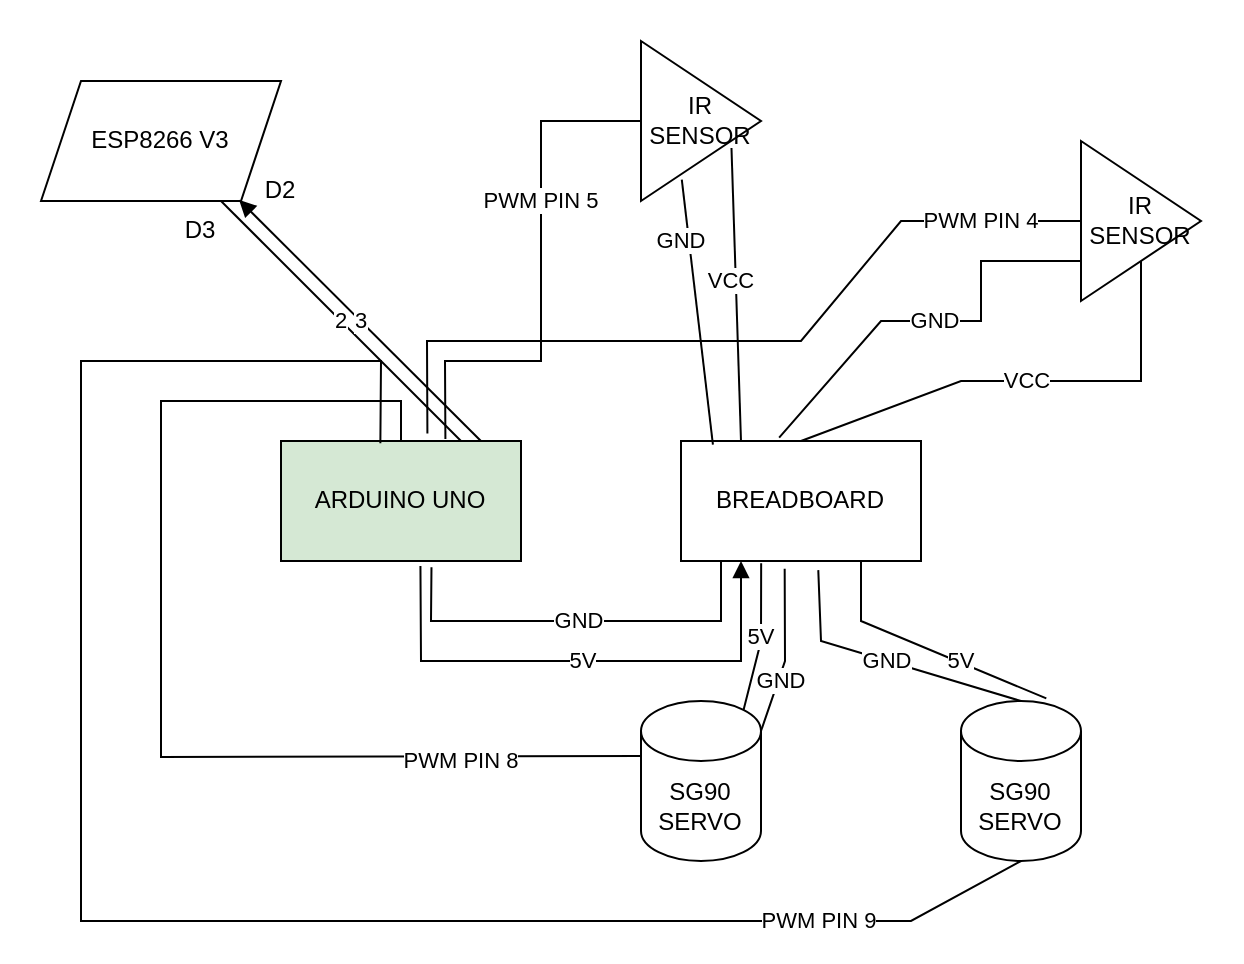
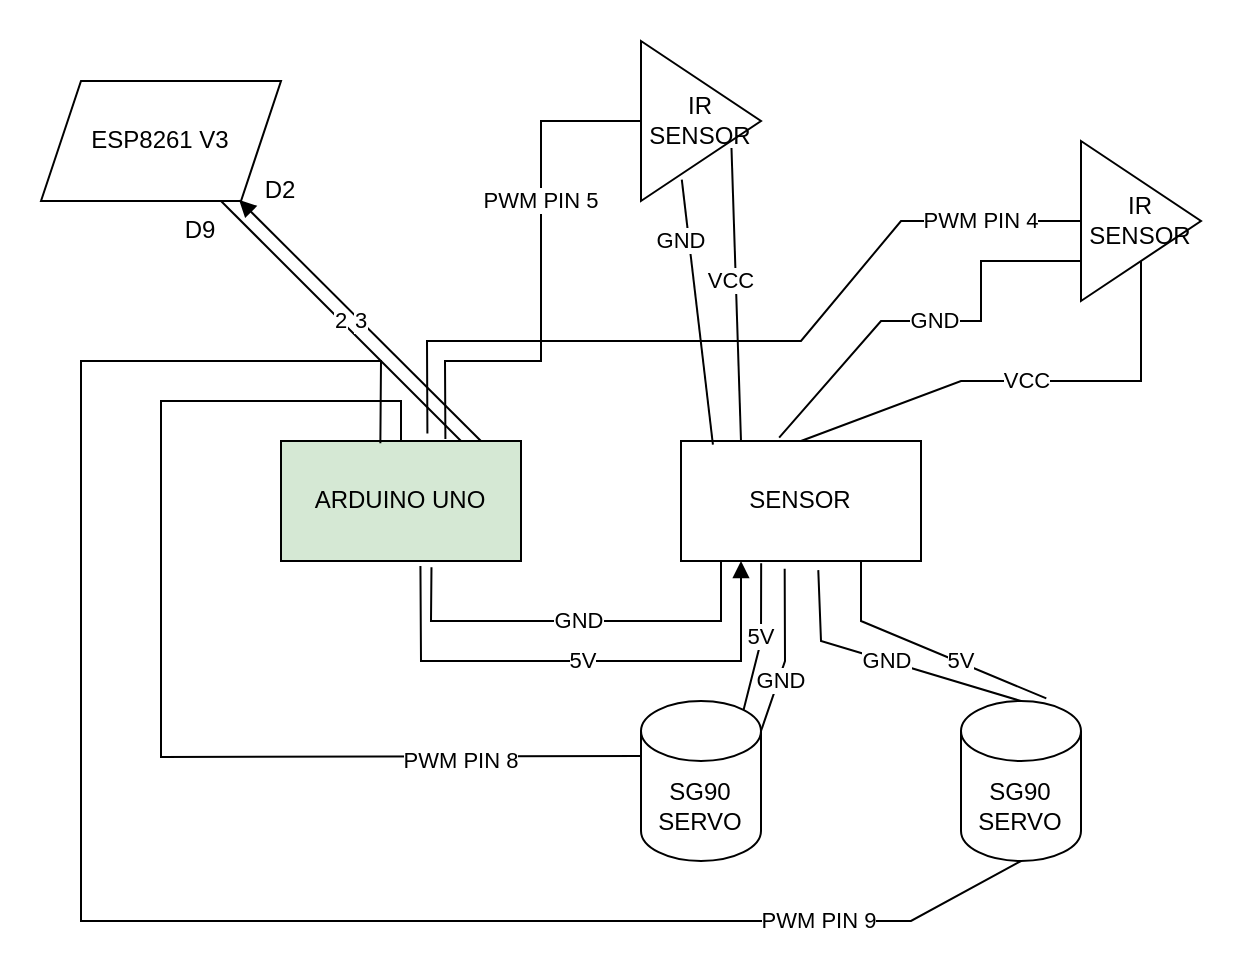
node "ESP8266 V3": label "ESP8266 V3" -> "ESP8261 V3"
node "D3": label "D3" -> "D9"
node "BREADBOARD": label "BREADBOARD" -> "SENSOR"
